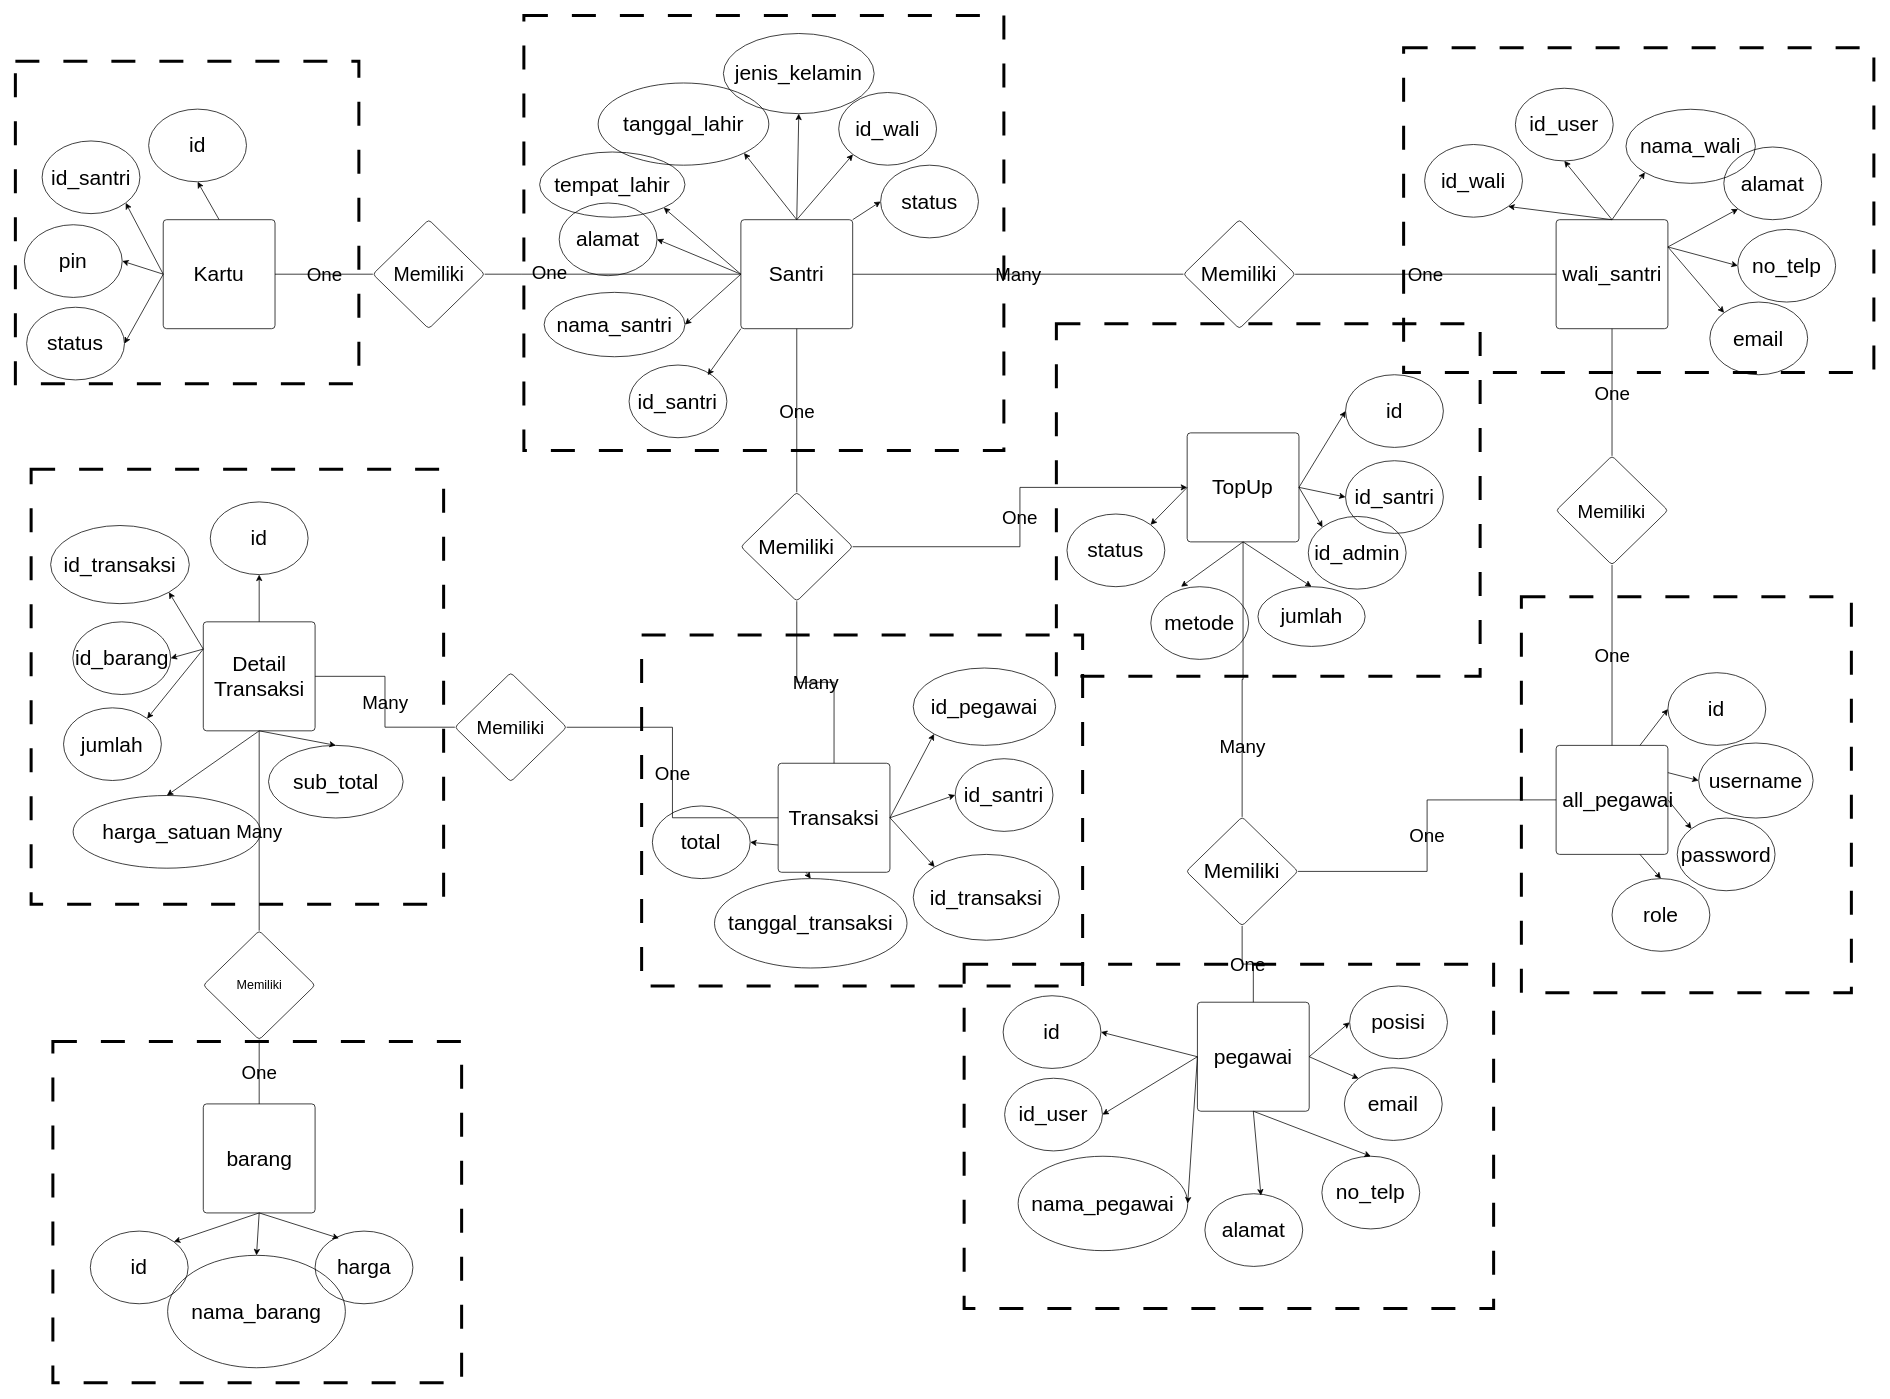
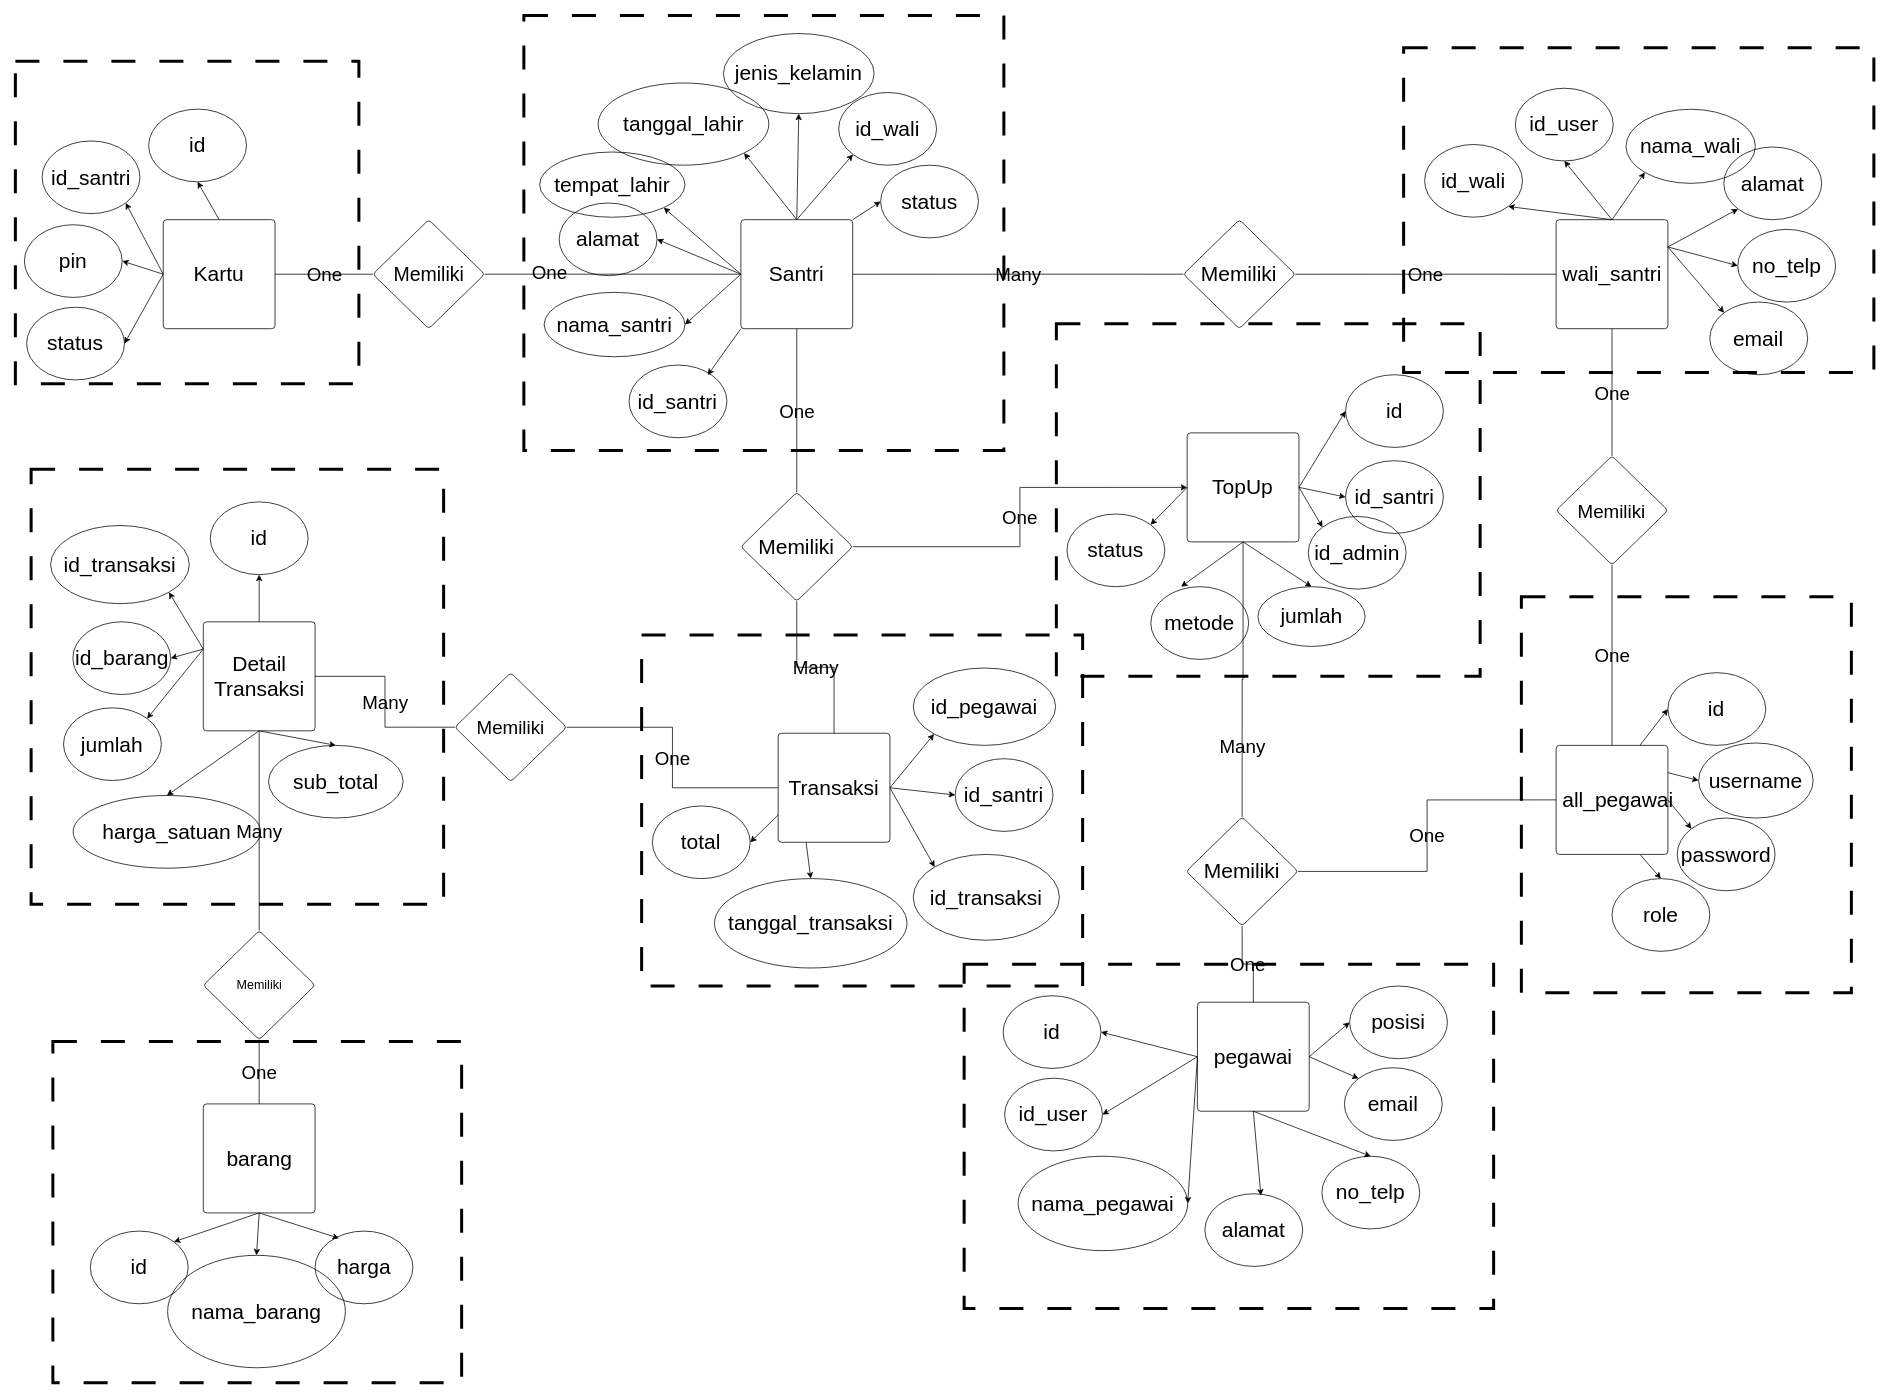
node "Transaksi": moved (834, 818) -> (834, 788)
